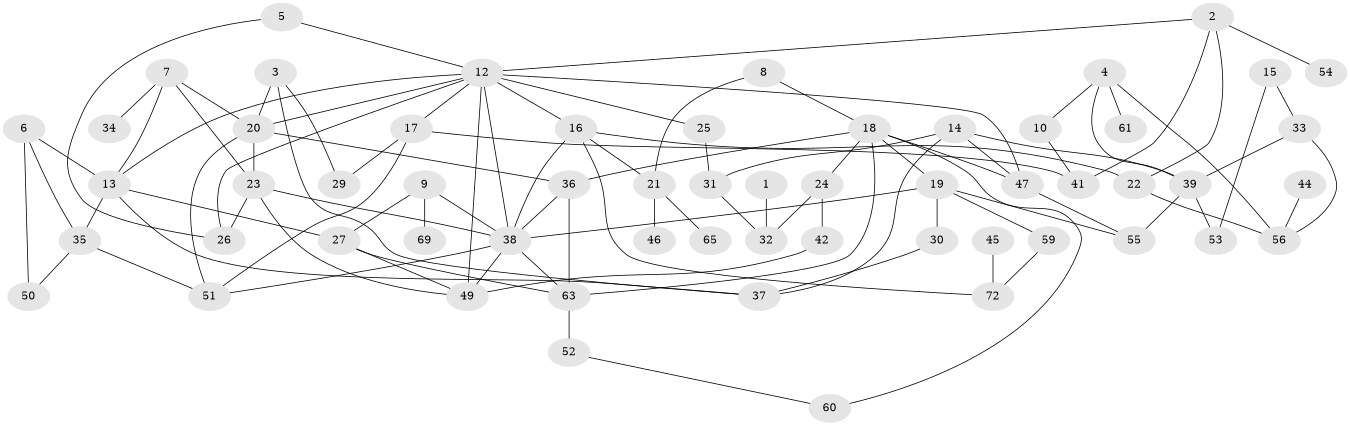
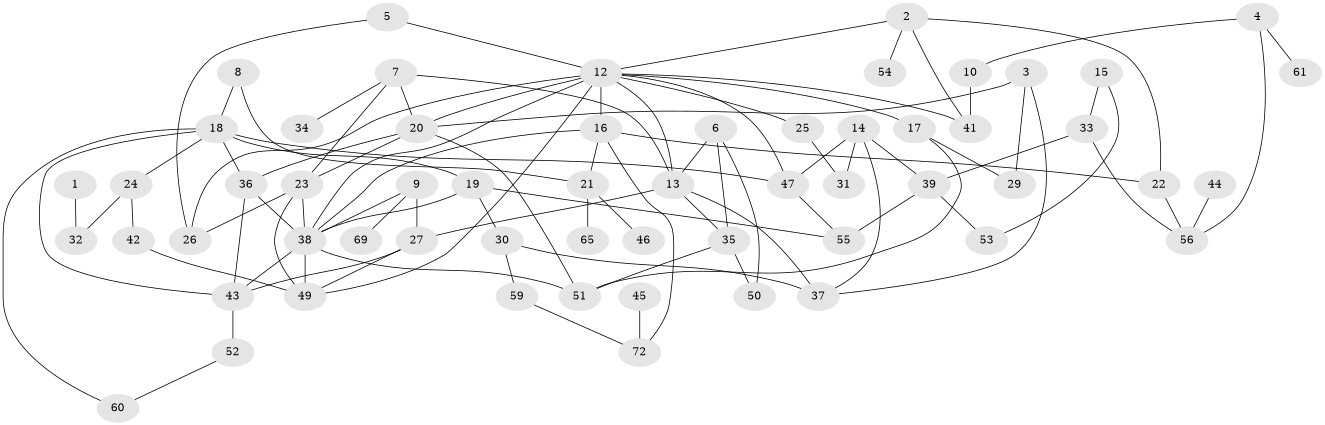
edge "17" -- "41": now "12" -- "41"
edge "4" -- "39": removed
edge "31" -- "32": removed
edge "19" -- "59": now "30" -- "59"
node "63": label "63" -> "43"
